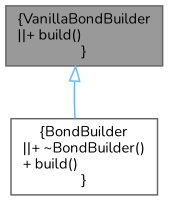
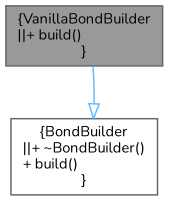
edge "{BondBuilder ||+ ~BondBuilder() + build() }" -> "{VanillaBondBuilder ||+ build() }": reversed
